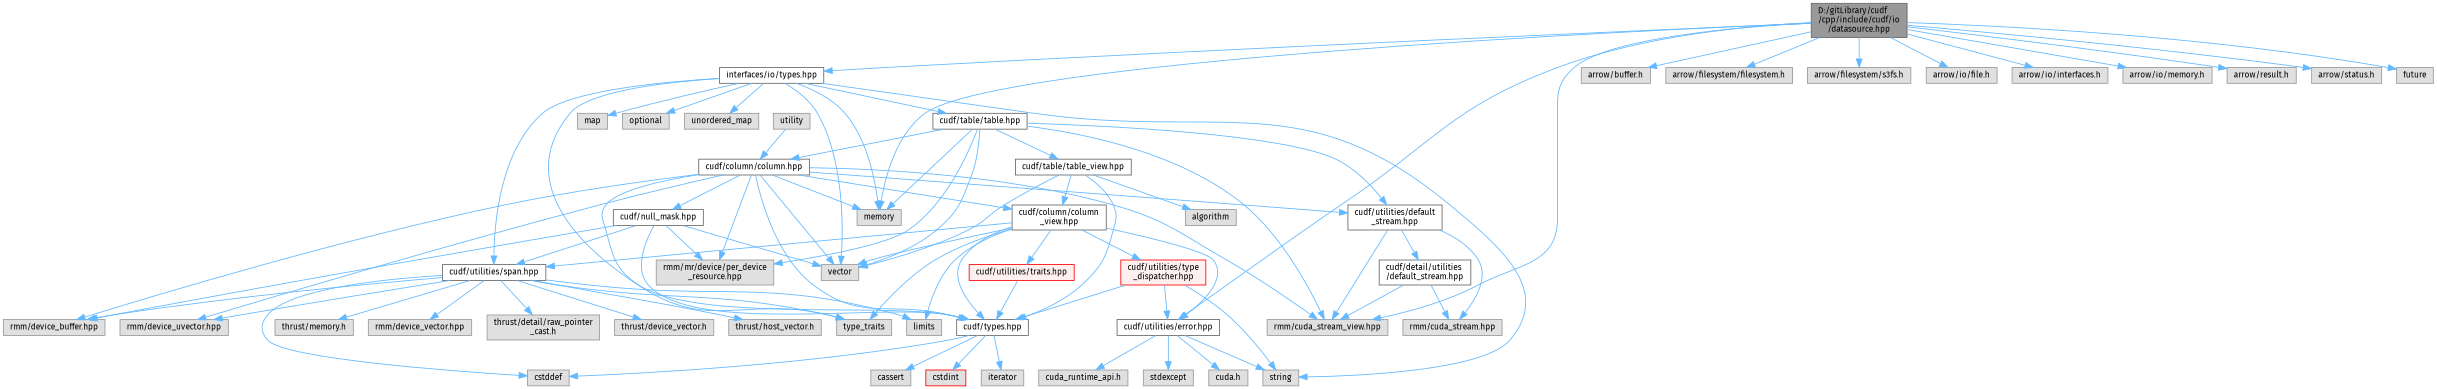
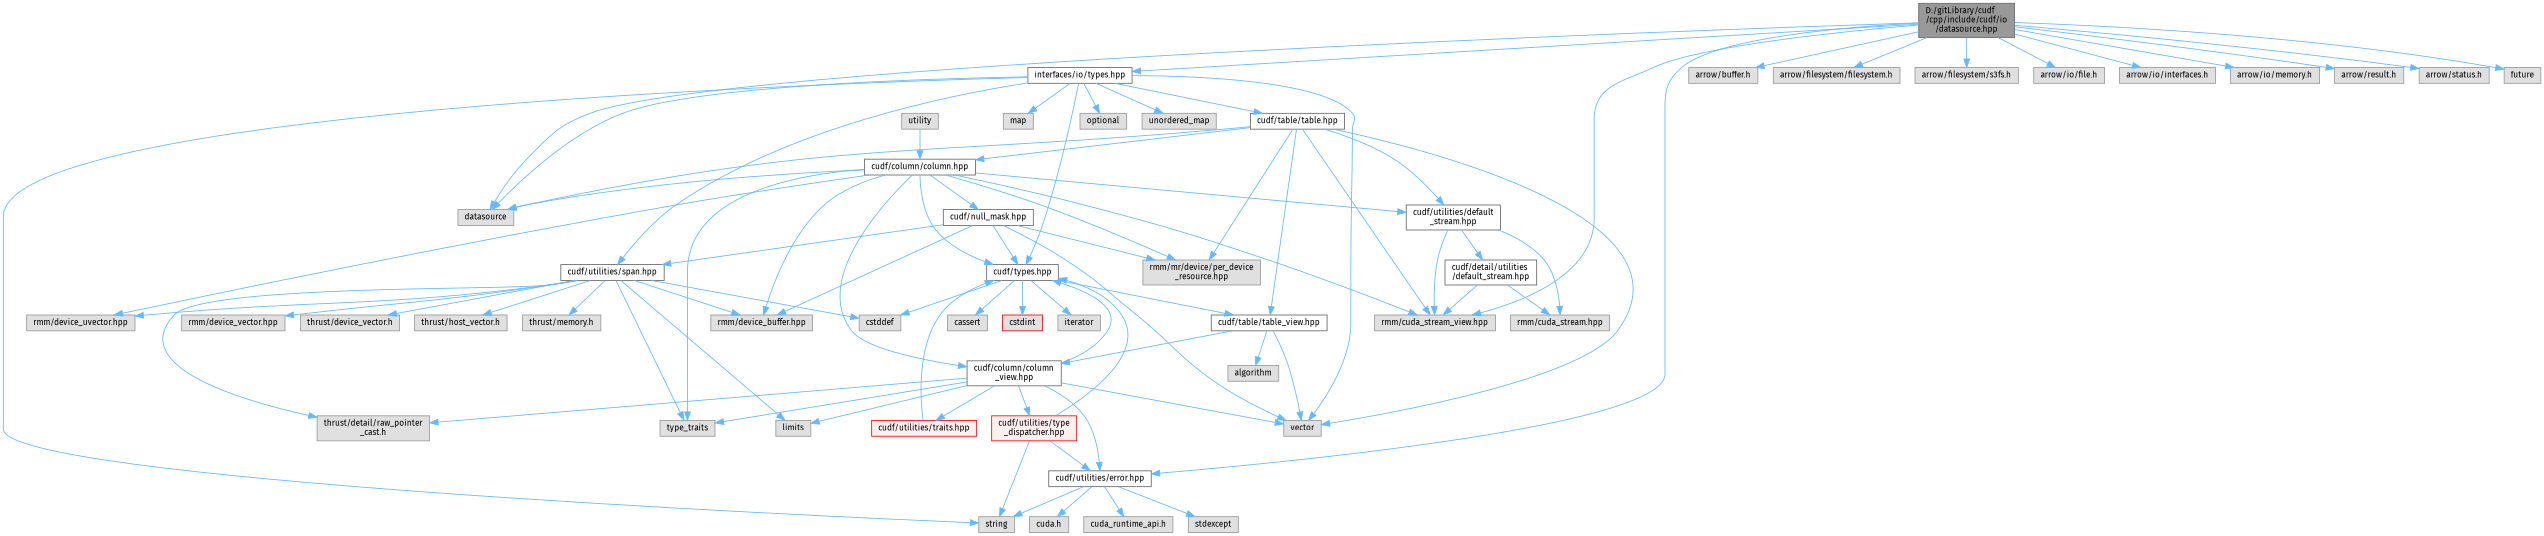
edge "cudf/column/column.hpp" -> "vector": removed
node "memory": label "memory" -> "datasource"
edge "cudf/column/column _view.hpp" -> "cudf/utilities/span.hpp": now "cudf/column/column _view.hpp" -> "thrust/detail/raw_pointer _cast.h"
edge "cudf/table/table_view.hpp" -> "cudf/types.hpp": reversed
